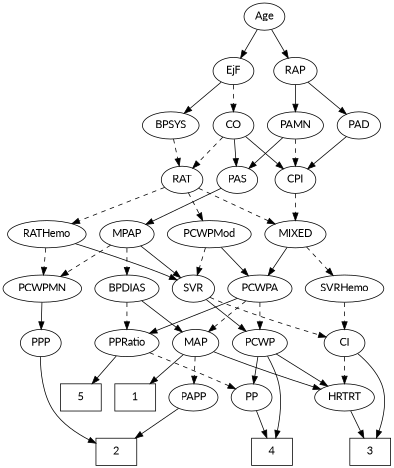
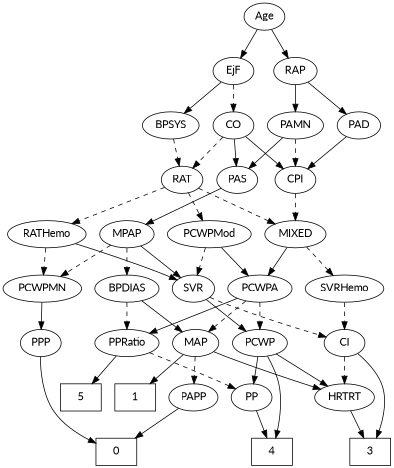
node "2": label "2" -> "0"
